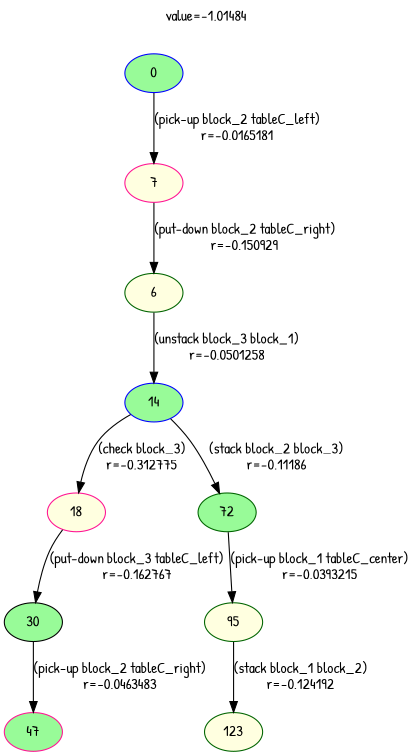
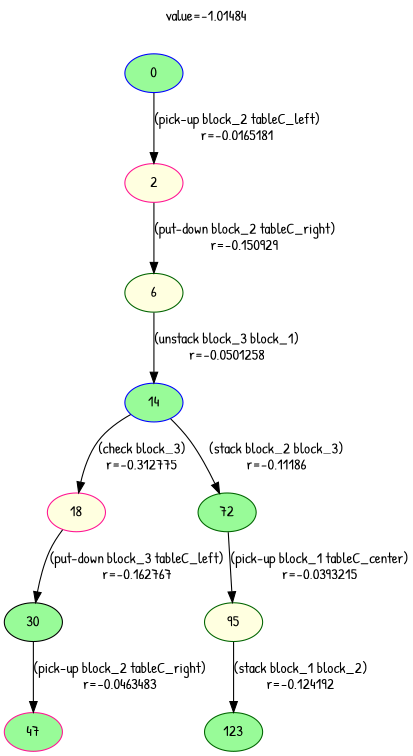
node "7": label "7" -> "2"
node "123": fillcolor lightyellow -> palegreen
